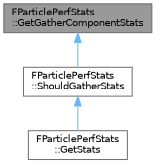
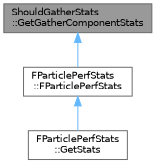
node "FParticlePerfStats ::GetGatherComponentStats": label "FParticlePerfStats ::GetGatherComponentStats" -> "ShouldGatherStats ::GetGatherComponentStats"
node "FParticlePerfStats ::ShouldGatherStats": label "FParticlePerfStats ::ShouldGatherStats" -> "FParticlePerfStats ::FParticlePerfStats"
